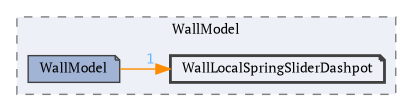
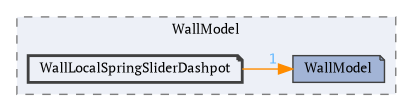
edge "WallModel" -> "WallLocalSpringSliderDashpot": reversed
